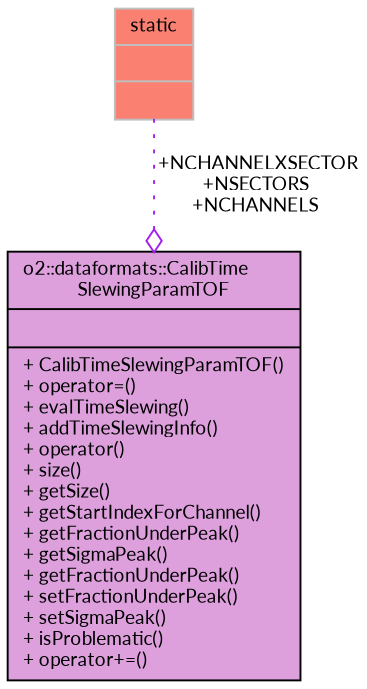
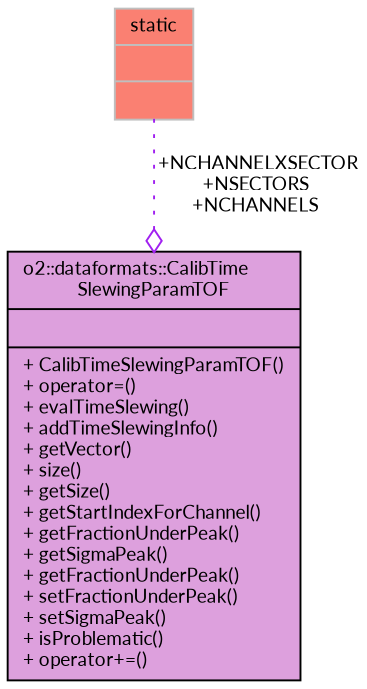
node "o2::dataformats::CalibTime": text "+ operator()" -> "+ getVector()"
